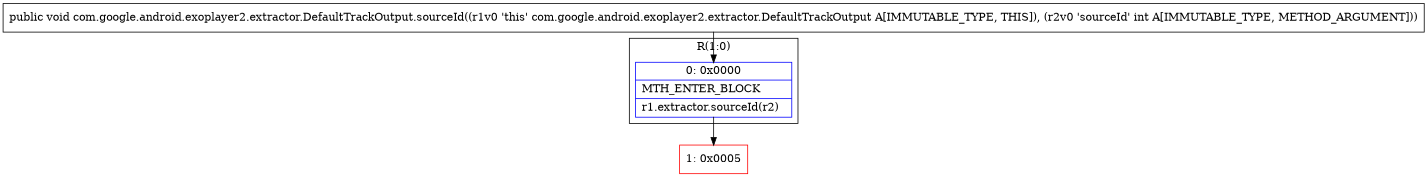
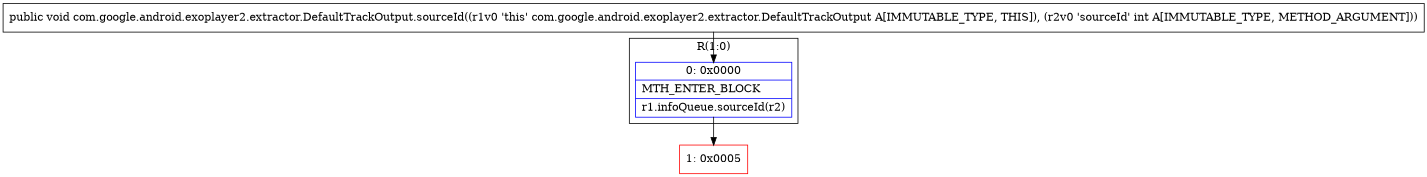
node "0: 0x0000": text "r1.extractor.sourceId(r2)" -> "r1.infoQueue.sourceId(r2)"
